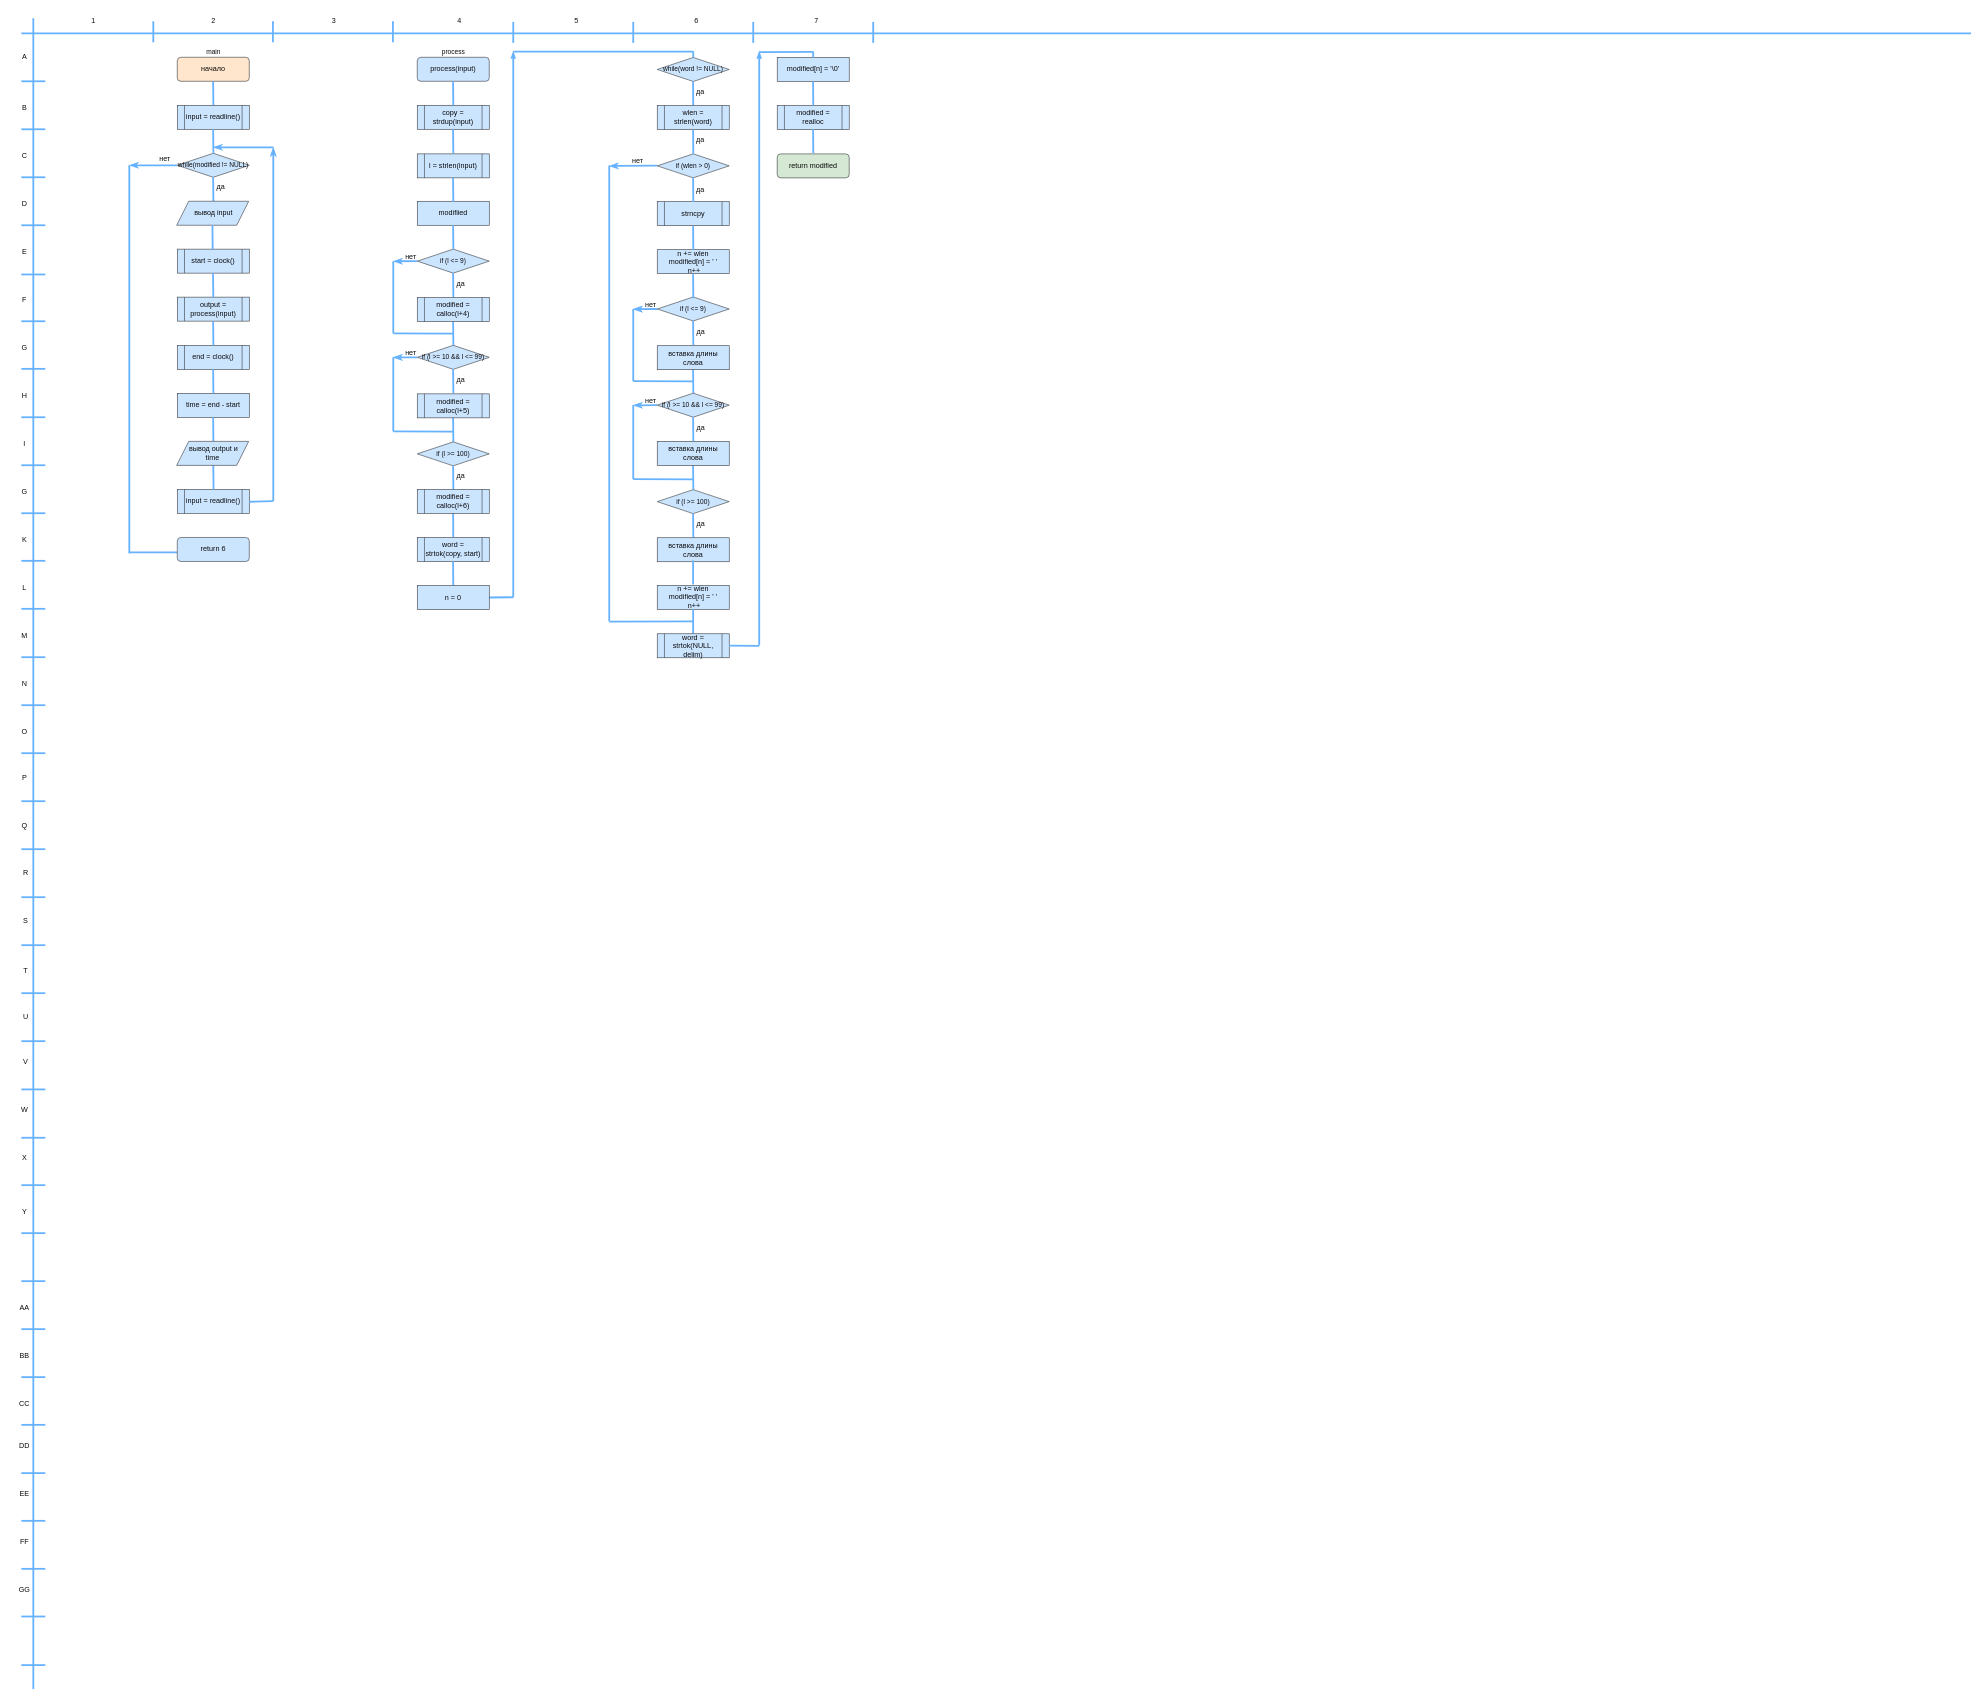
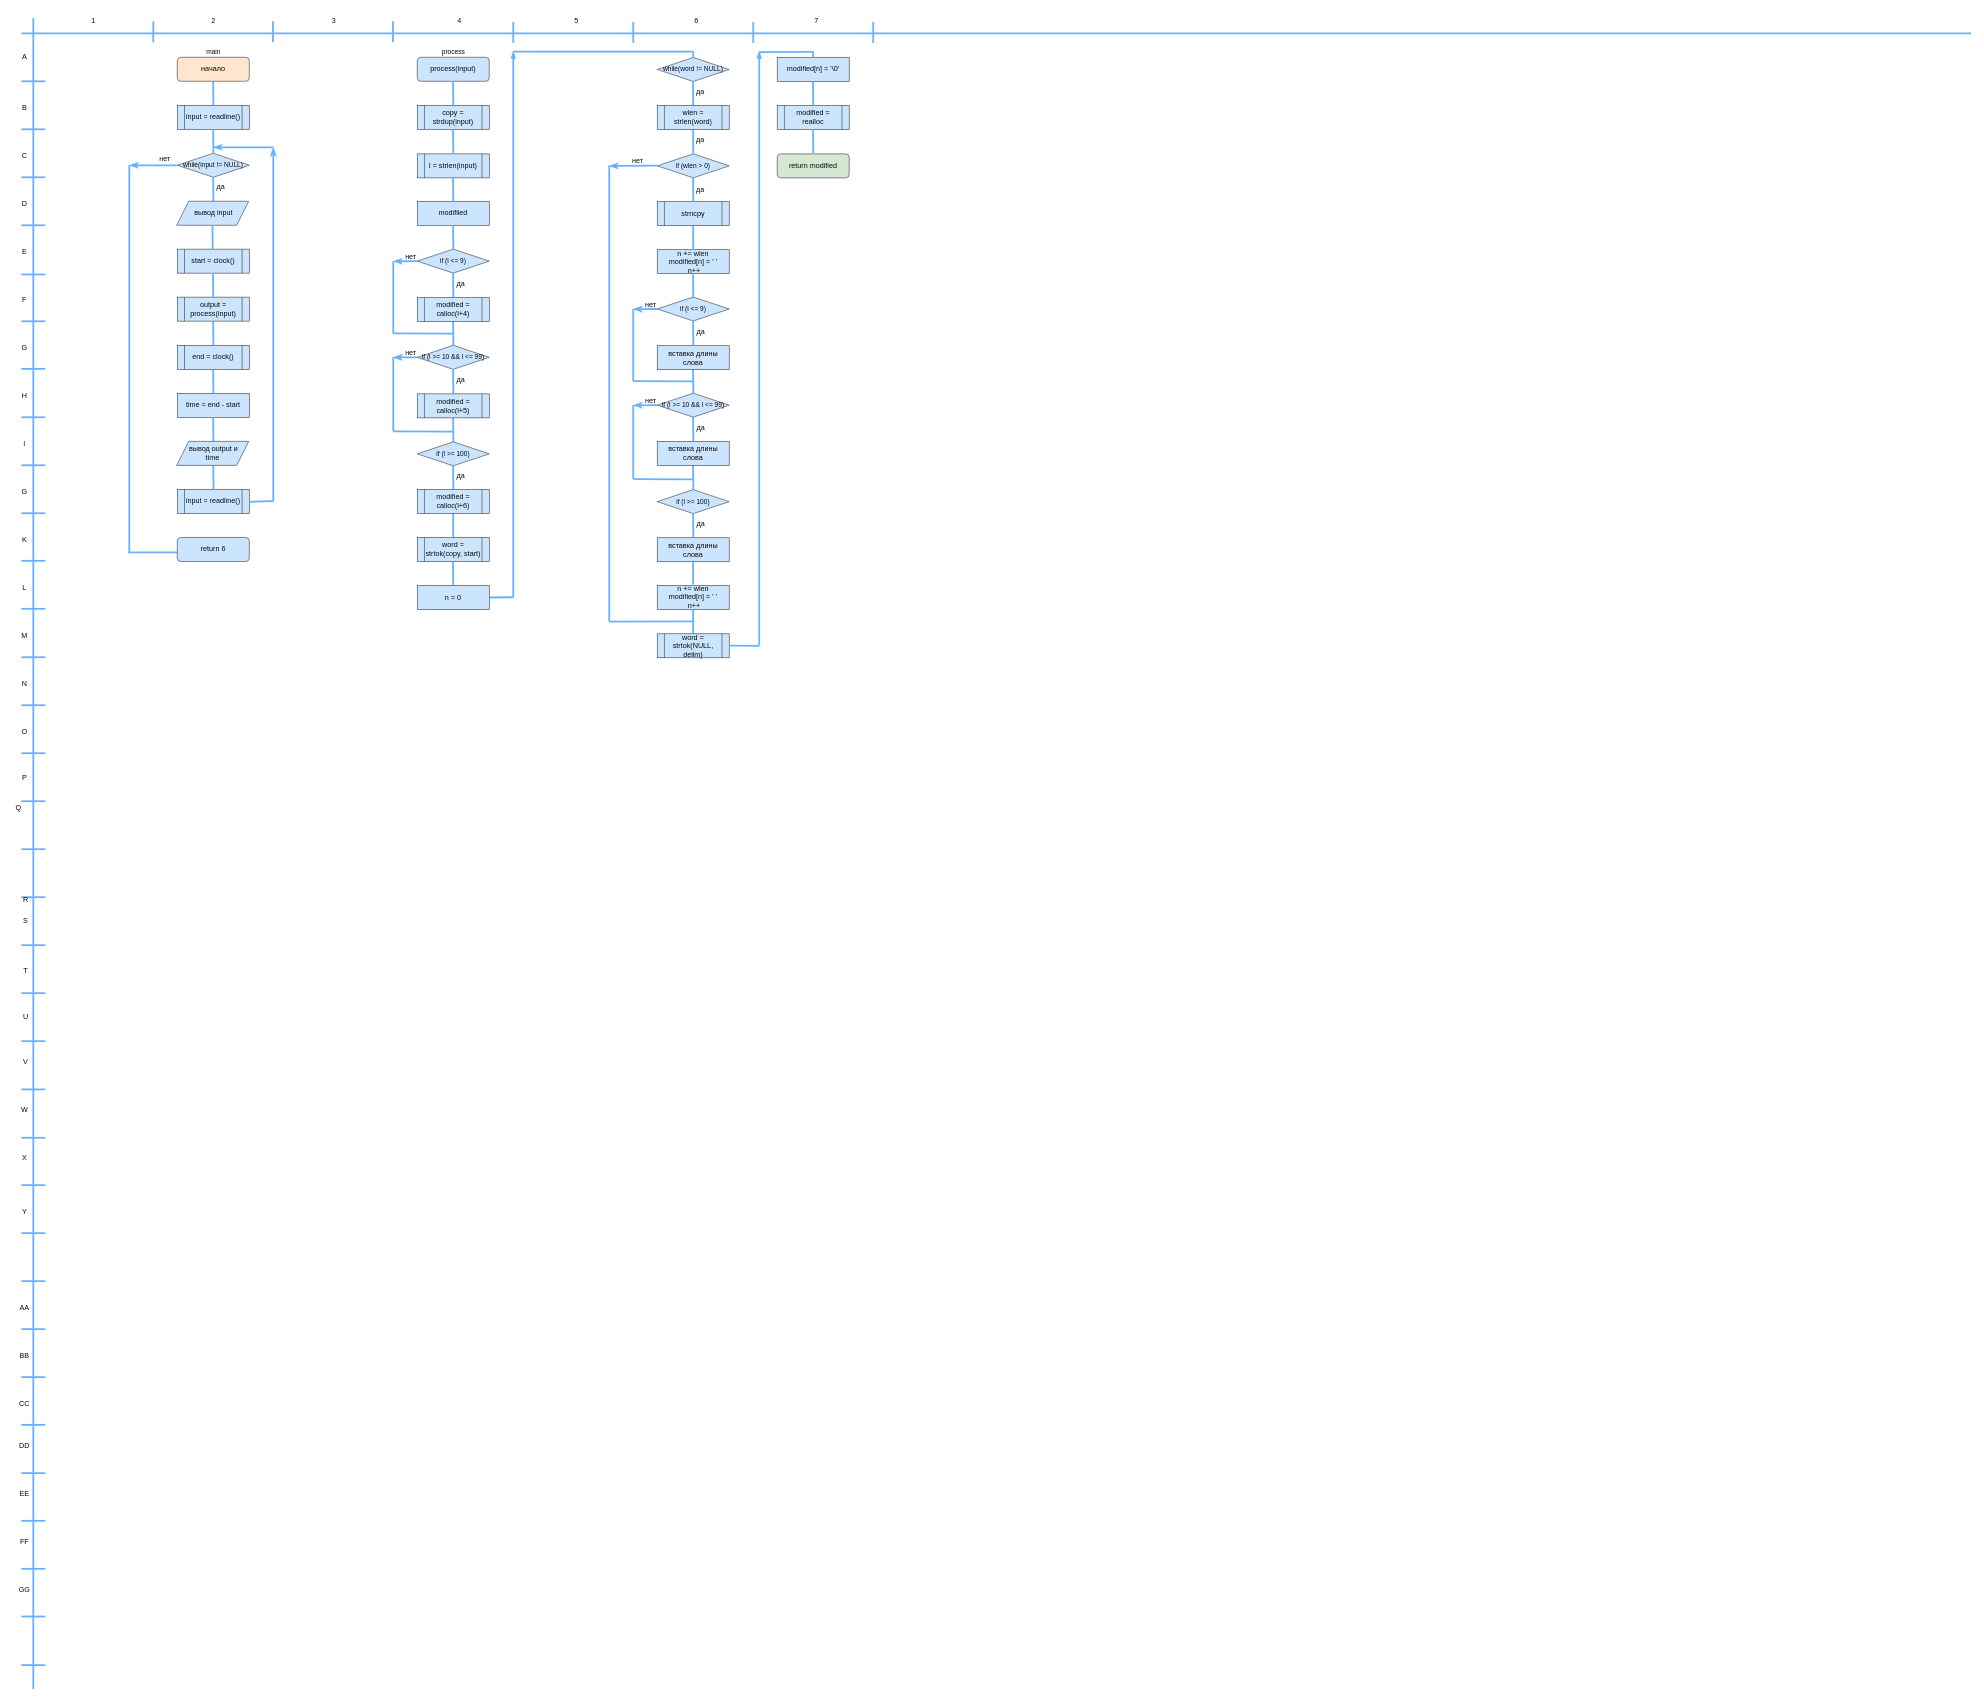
node "while(modified != NULL)": label "while(modified != NULL)" -> "while(input != NULL)"
node "Q": moved (24, 826) -> (18, 808)
node "R": moved (26, 873) -> (26, 900)
